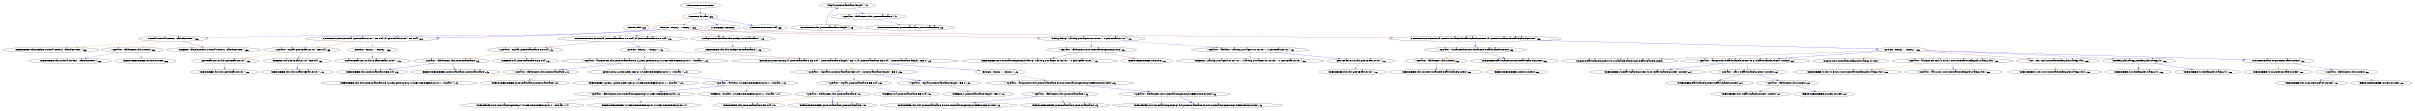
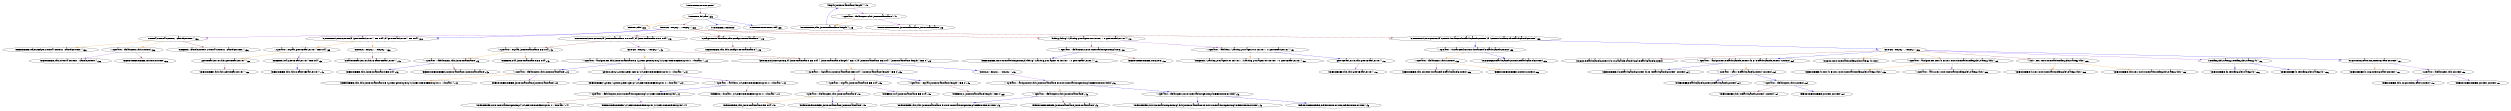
node "(IDENTIFIER,this,new InstrumentationLifecycleStrategy(this))": added
node "(LITERAL,0,jmxDomainName.length() == 0)": text "145" -> "165"
node "(FIELD_IDENTIFIER,DEFAULT_DOMAIN,DEFAULT_DOMAIN)": added
